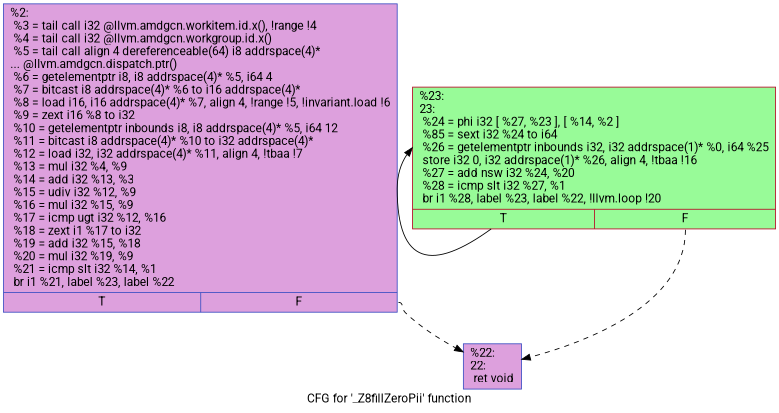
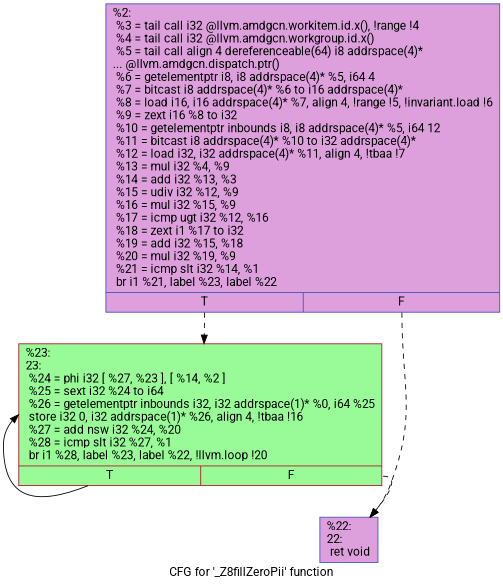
node "%23:": text "%85 = sext i32 %24 to i64" -> "%25 = sext i32 %24 to i64"
edge "%2:" -> "%23:": added
